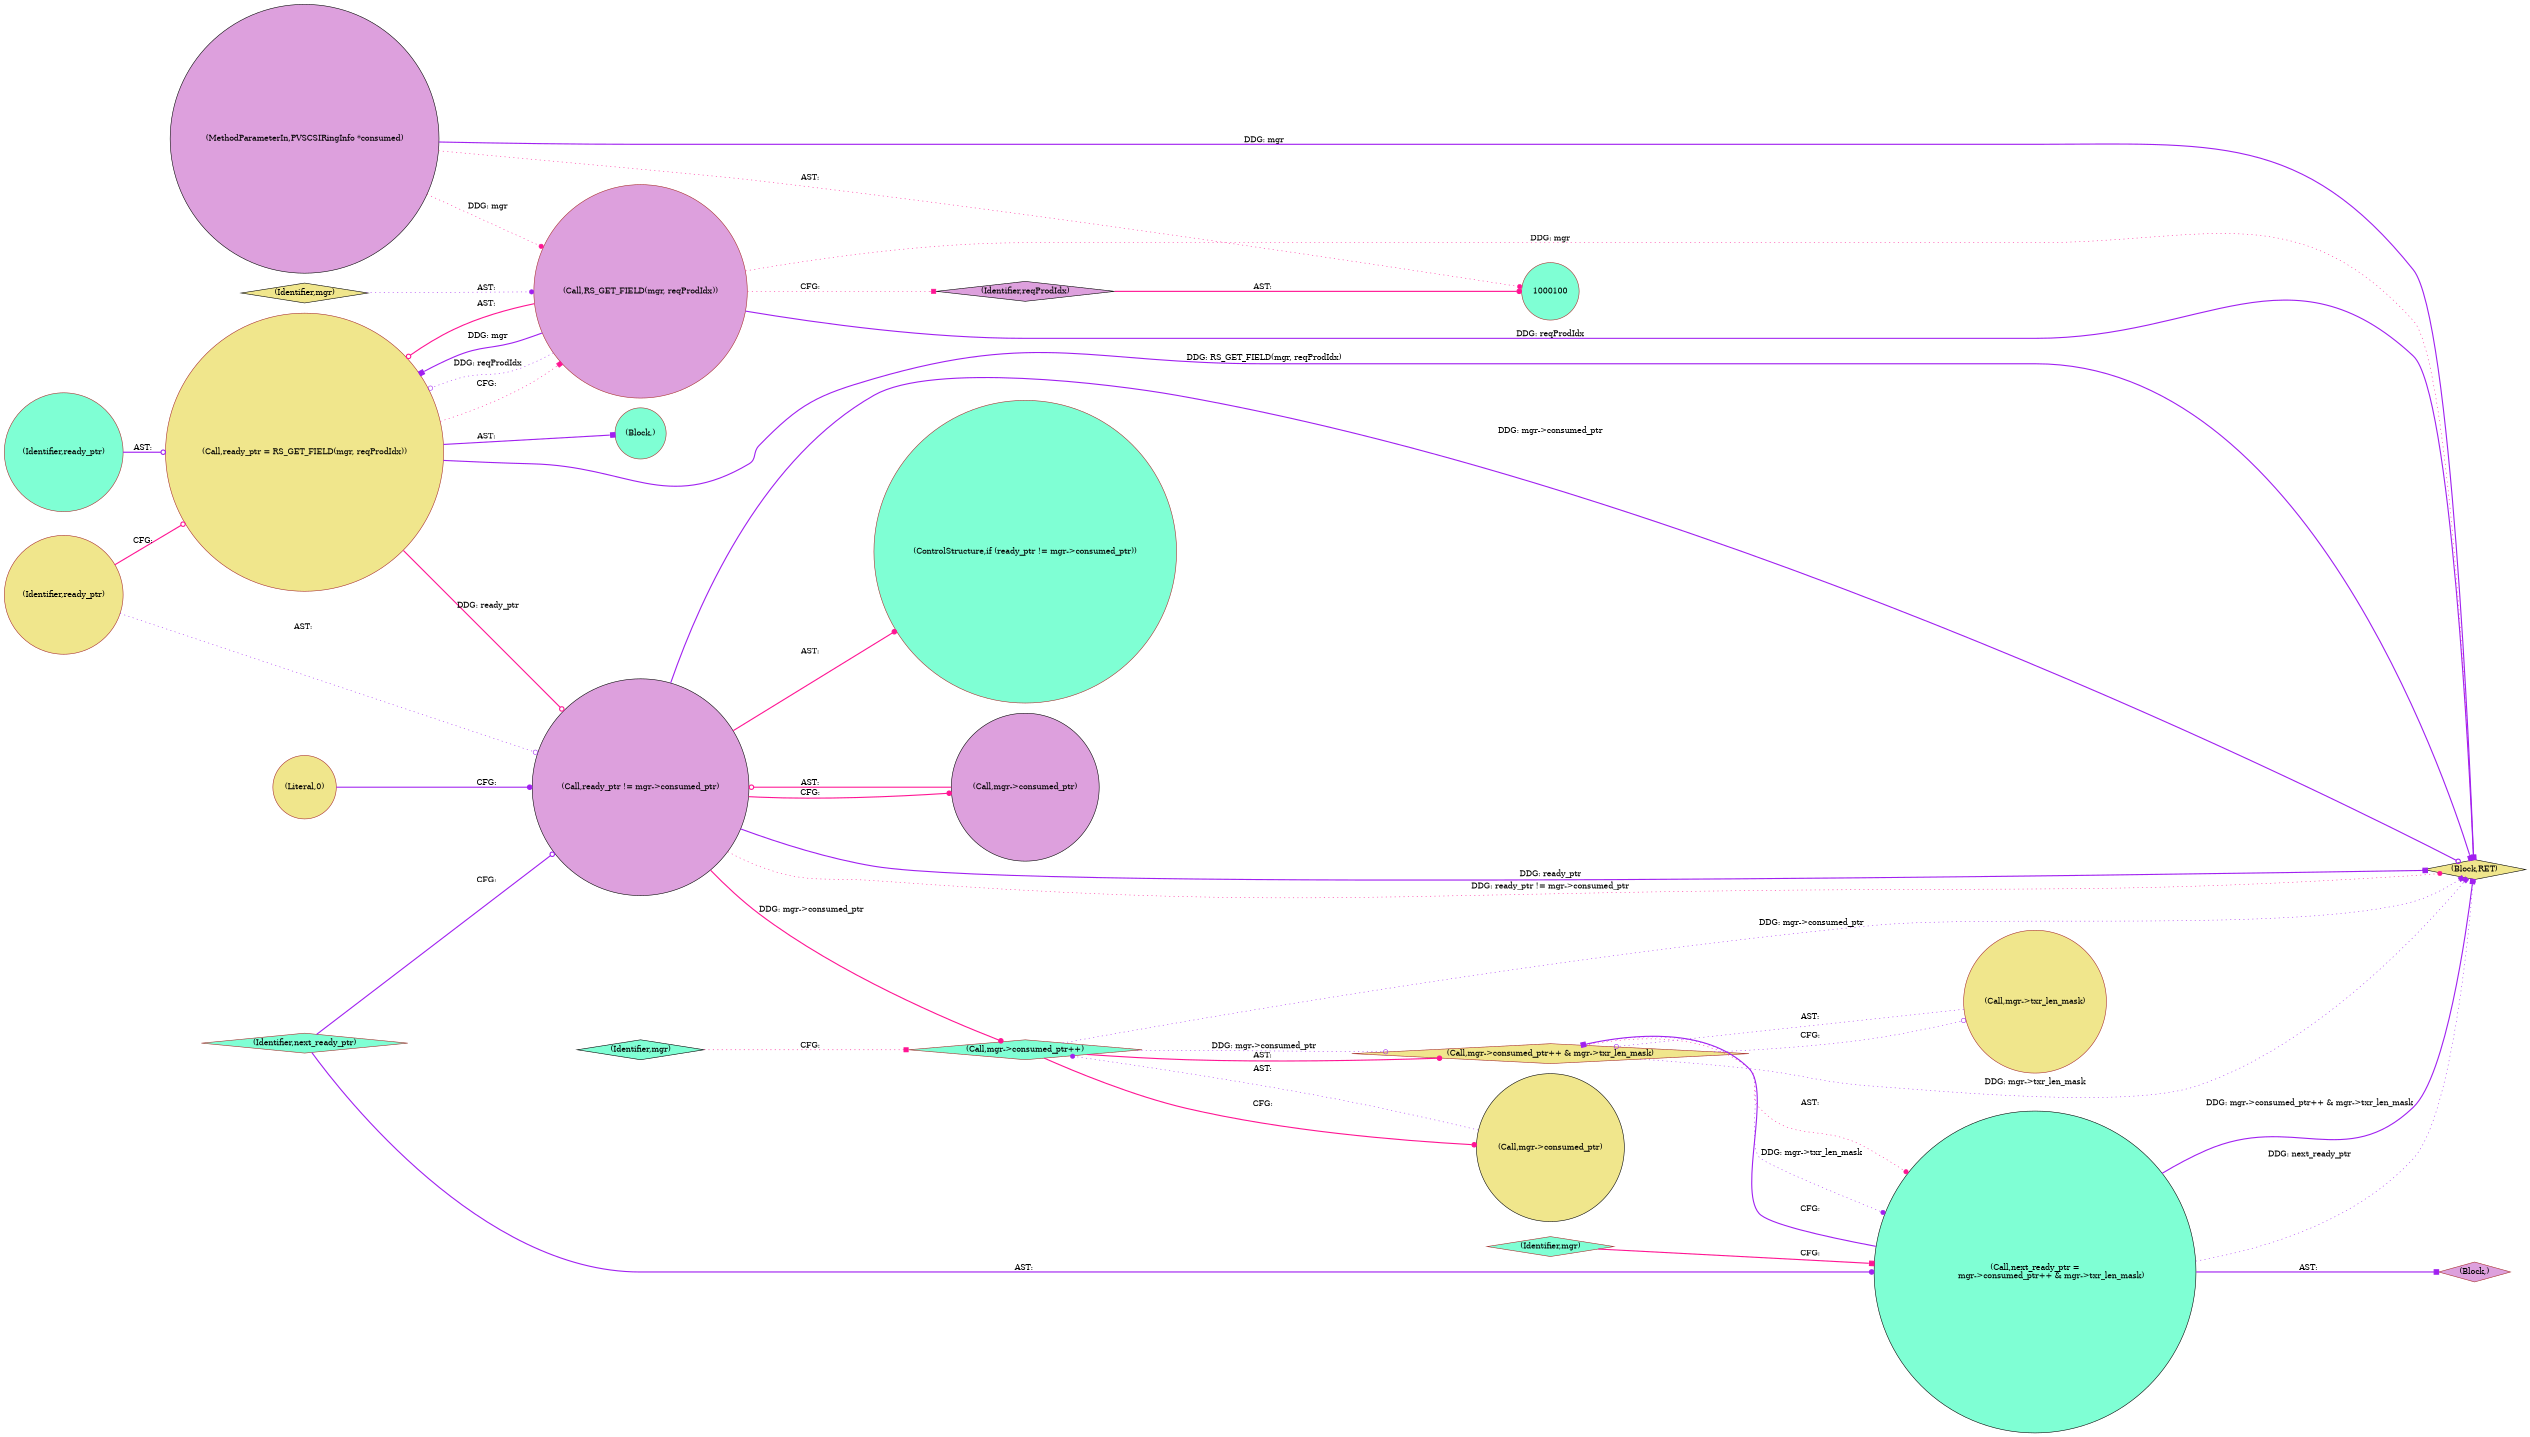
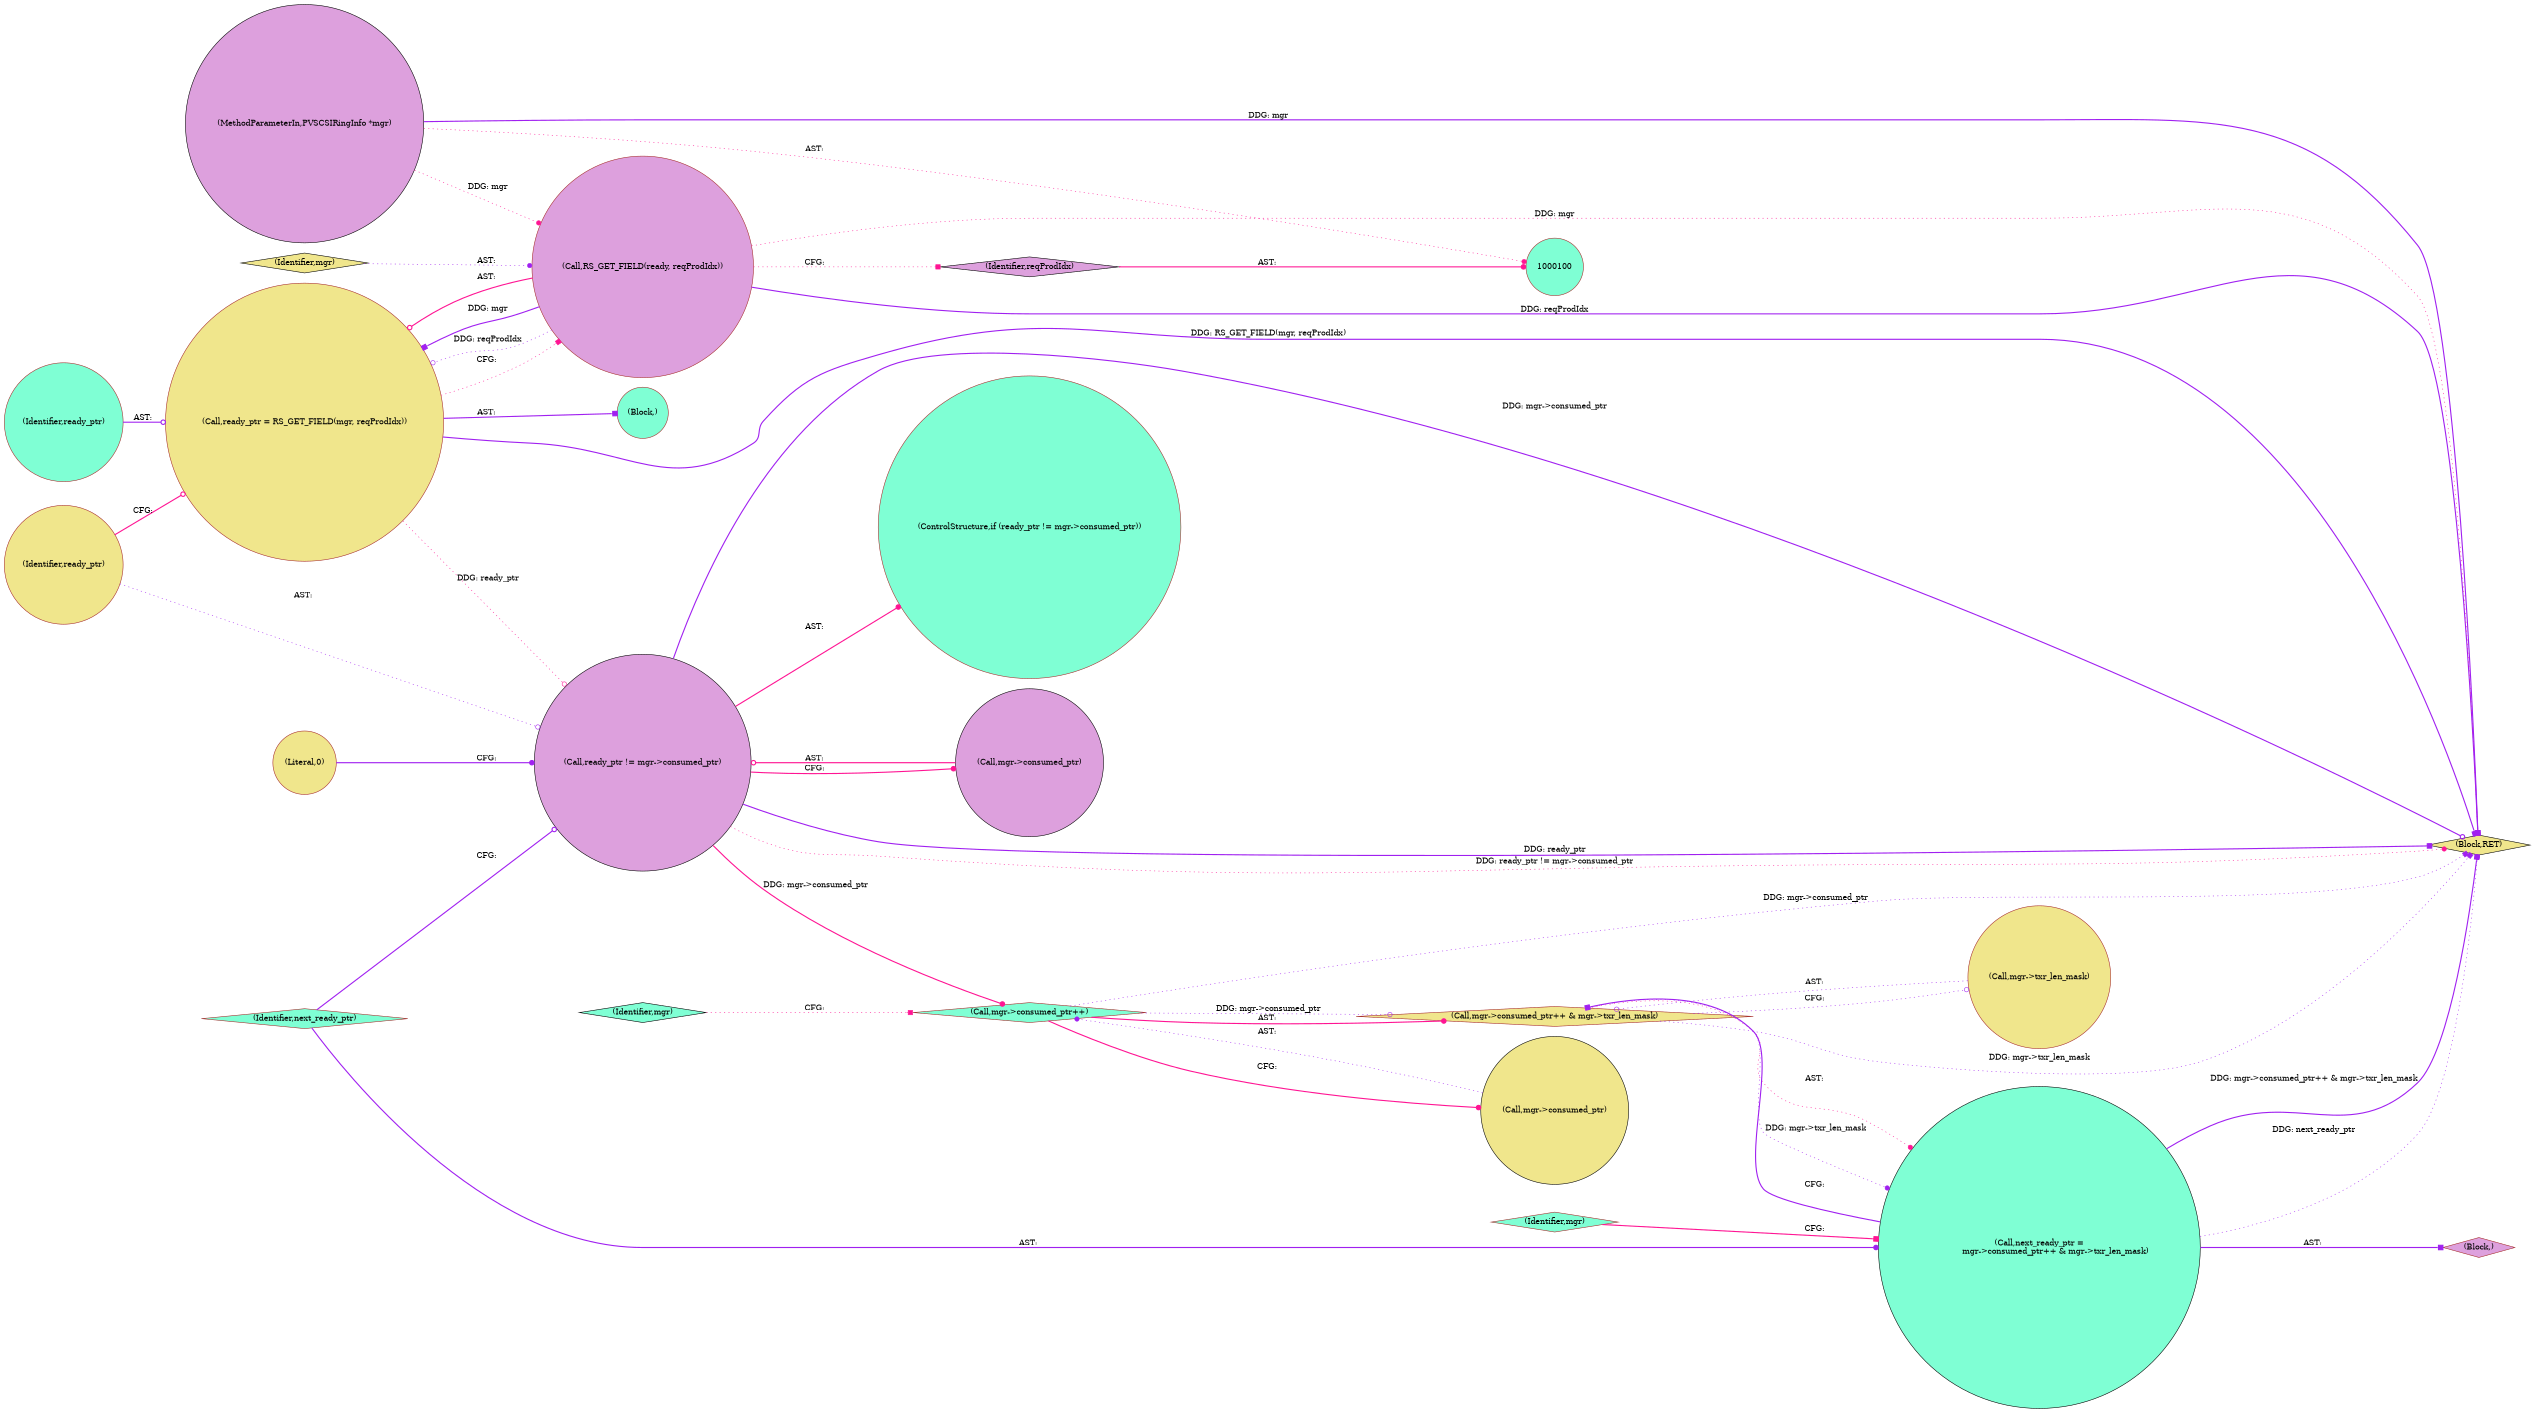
node "(MethodParameterIn,PVSCSIRingInfo *consumed)": label "(MethodParameterIn,PVSCSIRingInfo *consumed)" -> "(MethodParameterIn,PVSCSIRingInfo *mgr)"
node "(Call,RS_GET_FIELD(mgr, reqProdIdx))": label "(Call,RS_GET_FIELD(mgr, reqProdIdx))" -> "(Call,RS_GET_FIELD(ready, reqProdIdx))"
edge "(Call,ready_ptr = RS_GET_FIELD(mgr, reqProdIdx))" -> "(Call,ready_ptr != mgr->consumed_ptr)": style bold -> dotted
